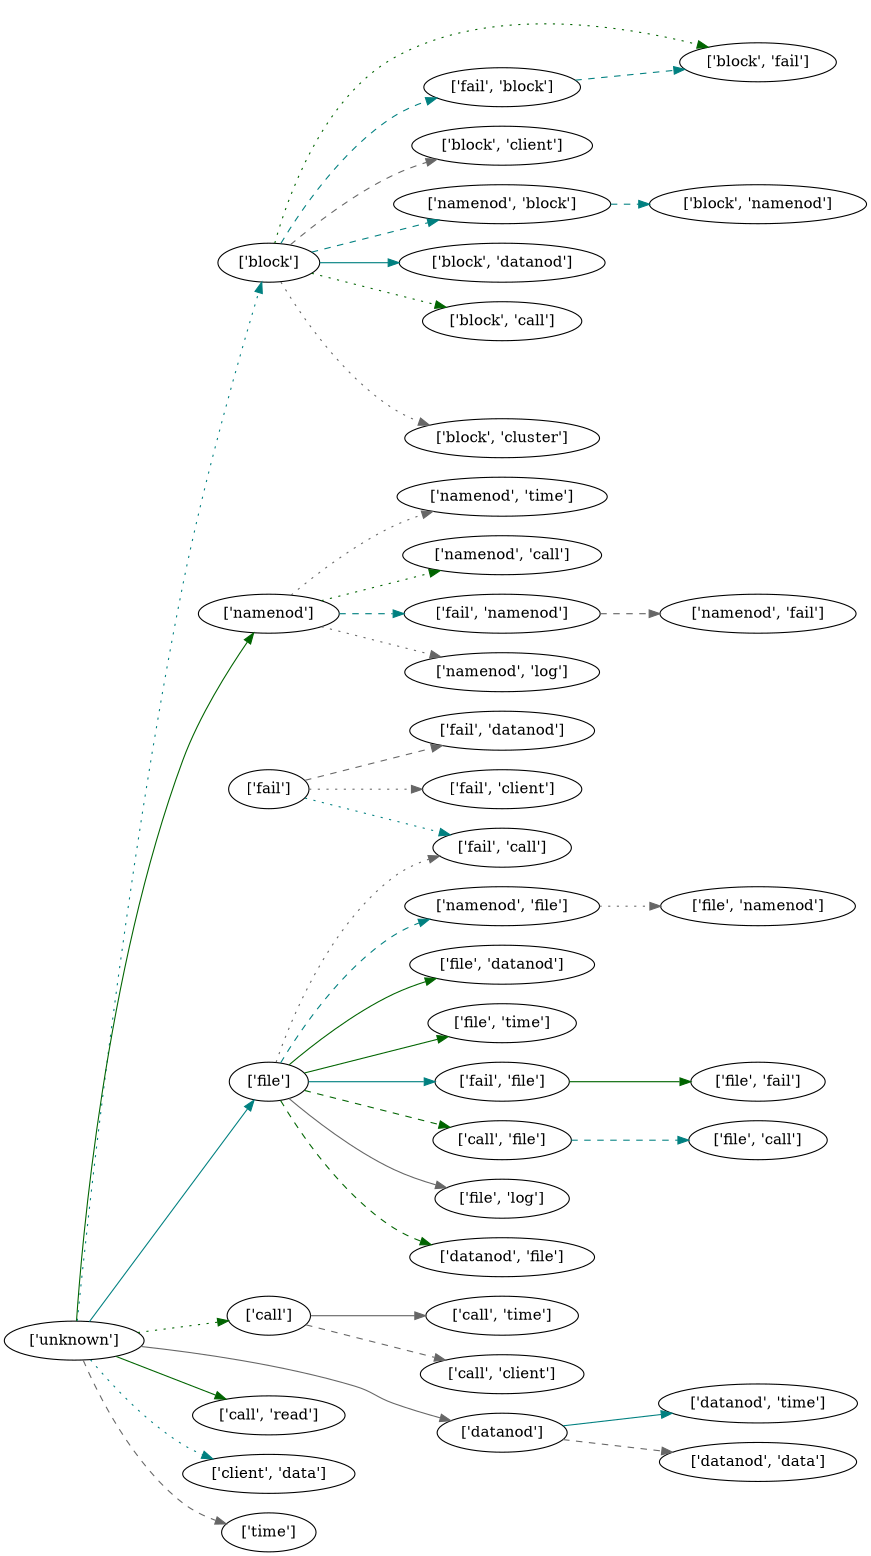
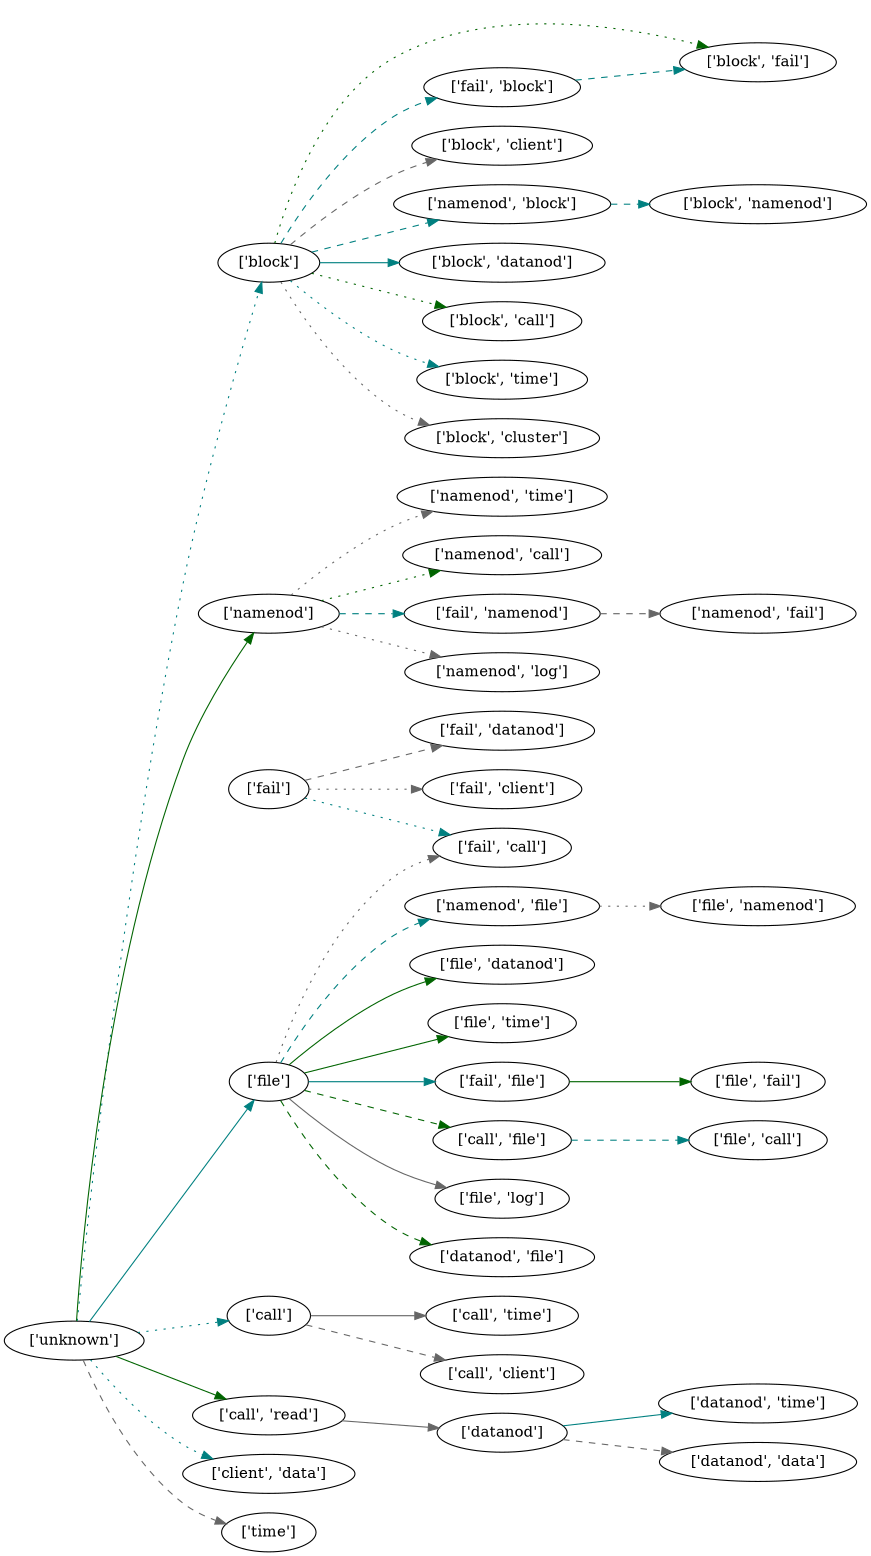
node "['block', 'time']": added
edge "['unknown']" -> "['call']": color darkgreen -> teal
edge "['unknown']" -> "['datanod']": now "['call', 'read']" -> "['datanod']"
